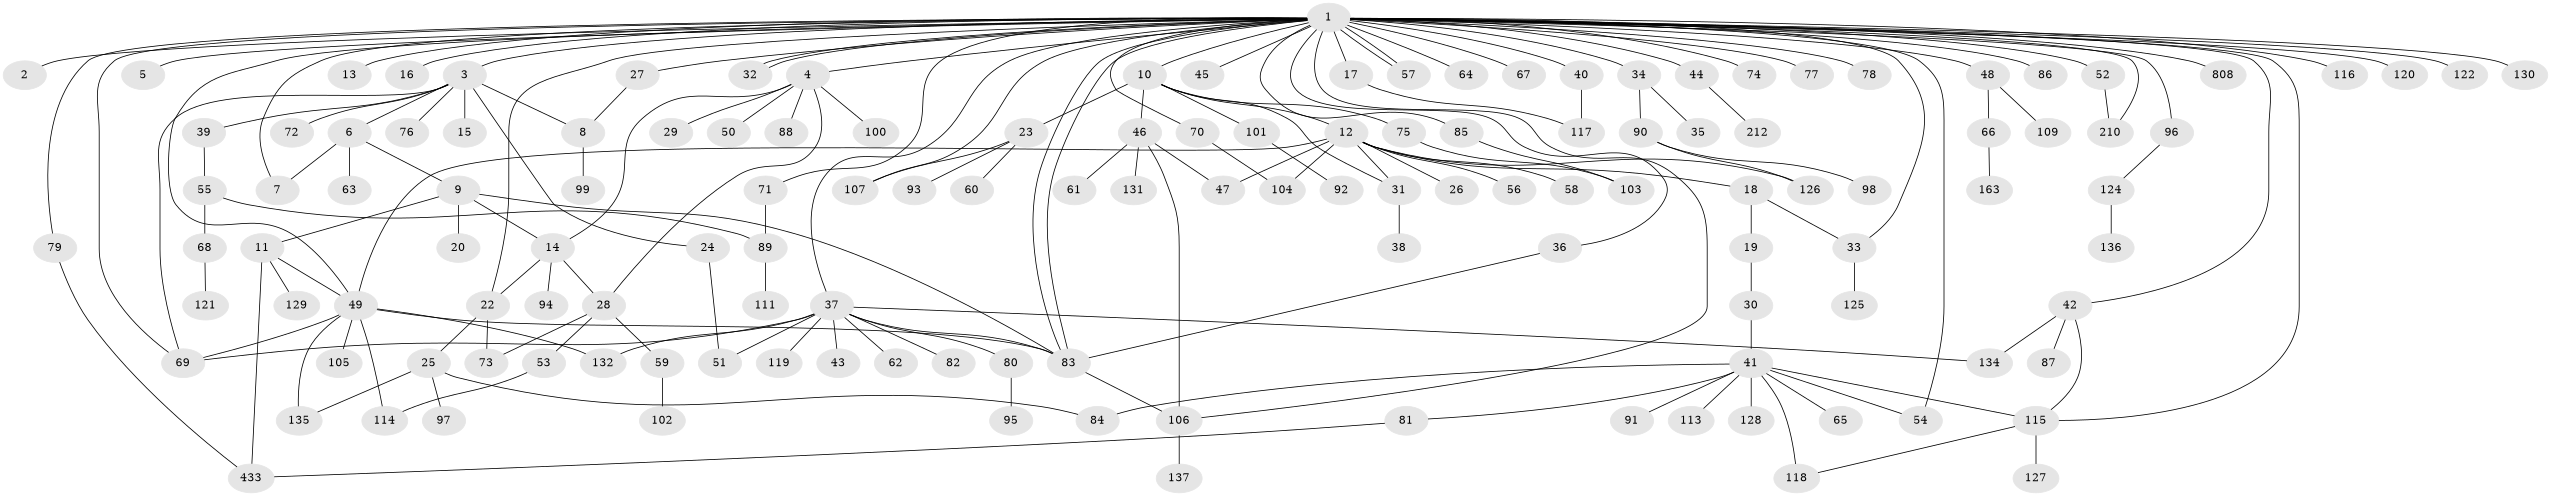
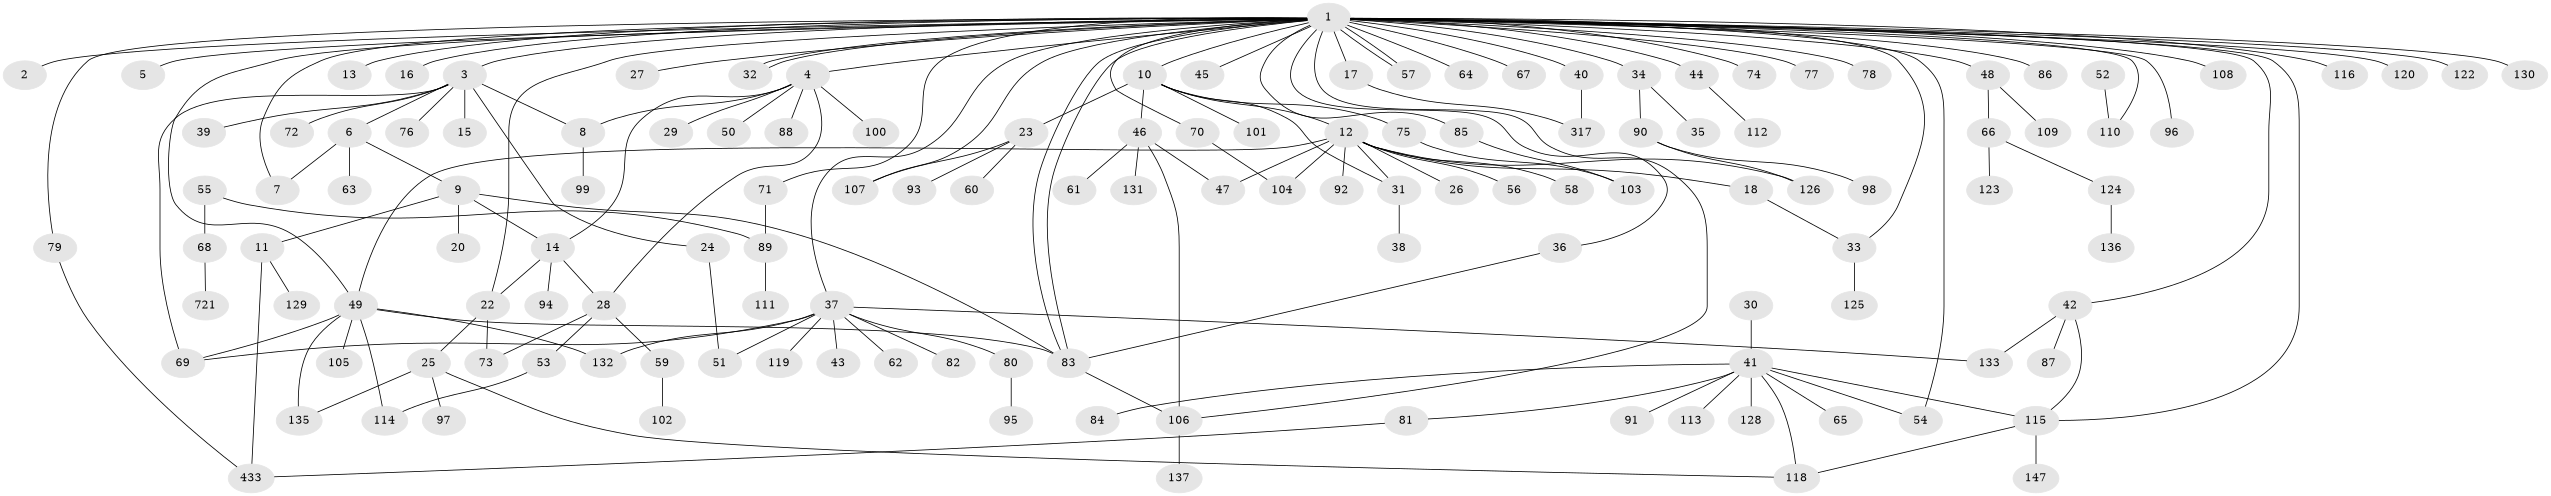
edge "1" -- "52": removed
edge "1" -- "69": removed
node "808": label "808" -> "108"
edge "27" -- "8": now "4" -- "8"
node "117": label "117" -> "317"
node "212": label "212" -> "112"
node "210": label "210" -> "110"
edge "39" -- "55": removed
edge "101" -- "92": now "12" -- "92"
edge "96" -- "124": now "66" -- "124"
node "163": label "163" -> "123"
node "19": removed
edge "11" -- "49": removed
node "121": label "121" -> "721"
edge "37" -- "83": removed
node "134": label "134" -> "133"
edge "25" -- "84": now "25" -- "118"
node "127": label "127" -> "147"
